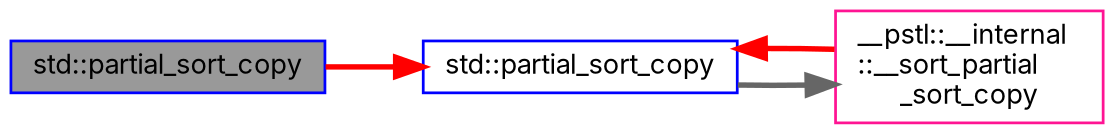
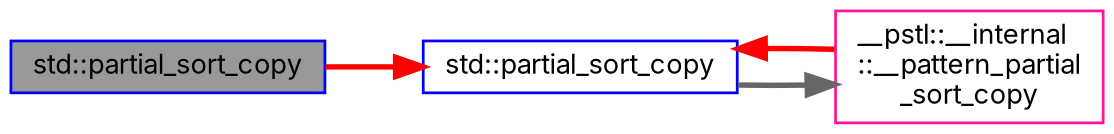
node "__pstl::__internal ::__sort_partial _sort_copy": label "__pstl::__internal ::__sort_partial _sort_copy" -> "__pstl::__internal ::__pattern_partial _sort_copy"
